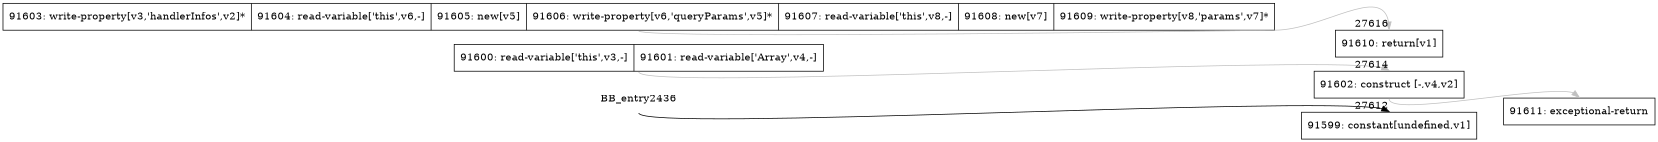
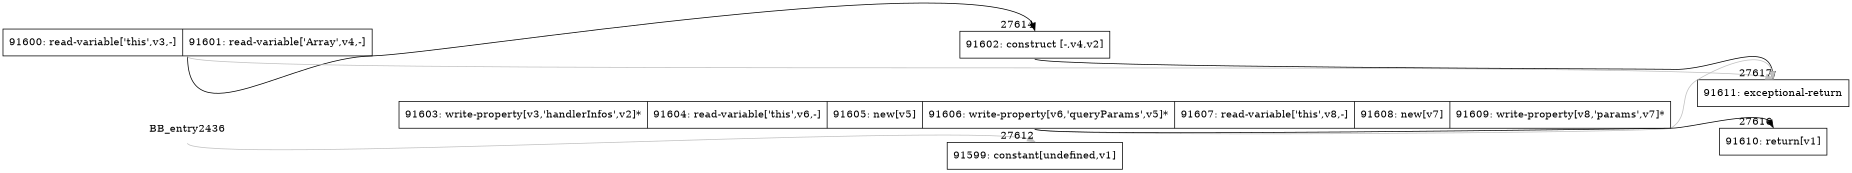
edge "91603: write-property[v3,'handlerInfos',v2]*" -> "91610: return[v1]": color gray -> black
edge "91600: read-variable['this',v3,-]" -> "91611: exceptional-return": added
edge "91600: read-variable['this',v3,-]" -> "91602: construct [-,v4,v2]": color gray -> black
edge "91602: construct [-,v4,v2]" -> "91611: exceptional-return": color gray -> black
edge "BB_entry2436" -> "91599: constant[undefined,v1]": color black -> gray
edge "91603: write-property[v3,'handlerInfos',v2]*" -> "91611: exceptional-return": added
